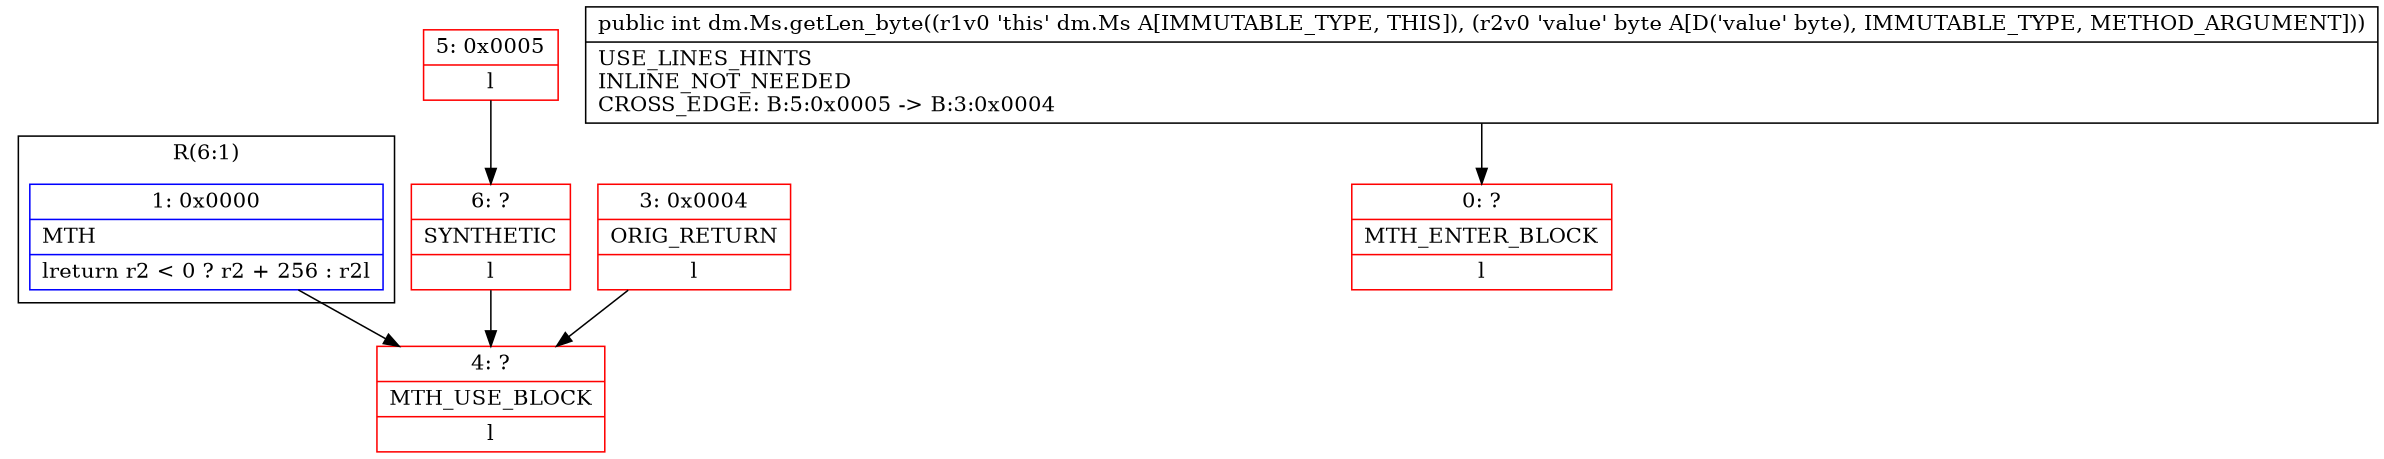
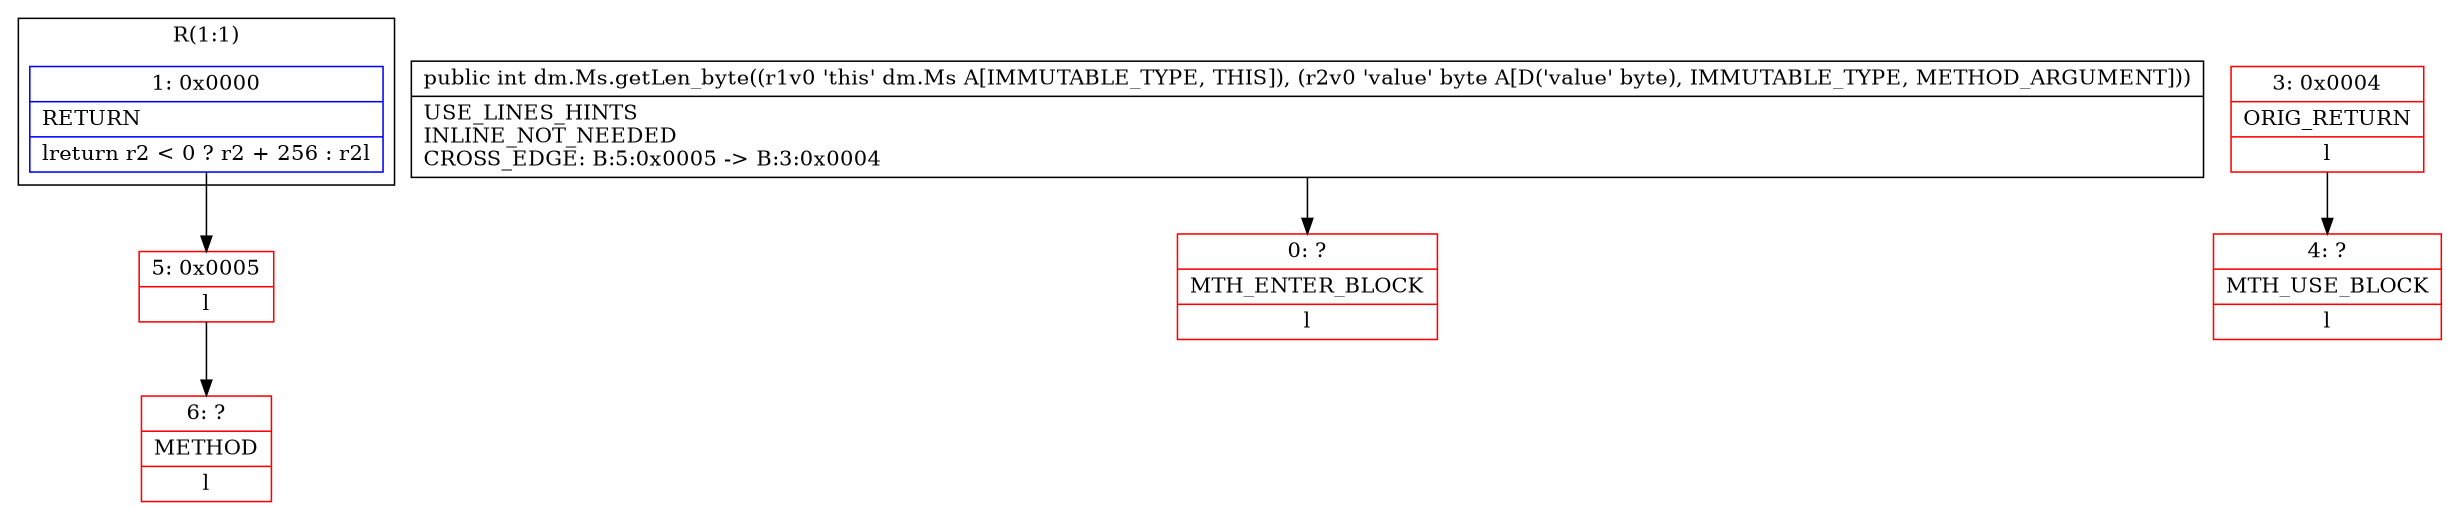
cluster "R(6:1)": label "R(6:1)" -> "R(1:1)"
node "1: 0x0000": text "MTH" -> "RETURN"
node "6: ?": text "SYNTHETIC" -> "METHOD"
edge "6: ?" -> "4: ?": removed
edge "1: 0x0000" -> "4: ?": now "1: 0x0000" -> "5: 0x0005"
